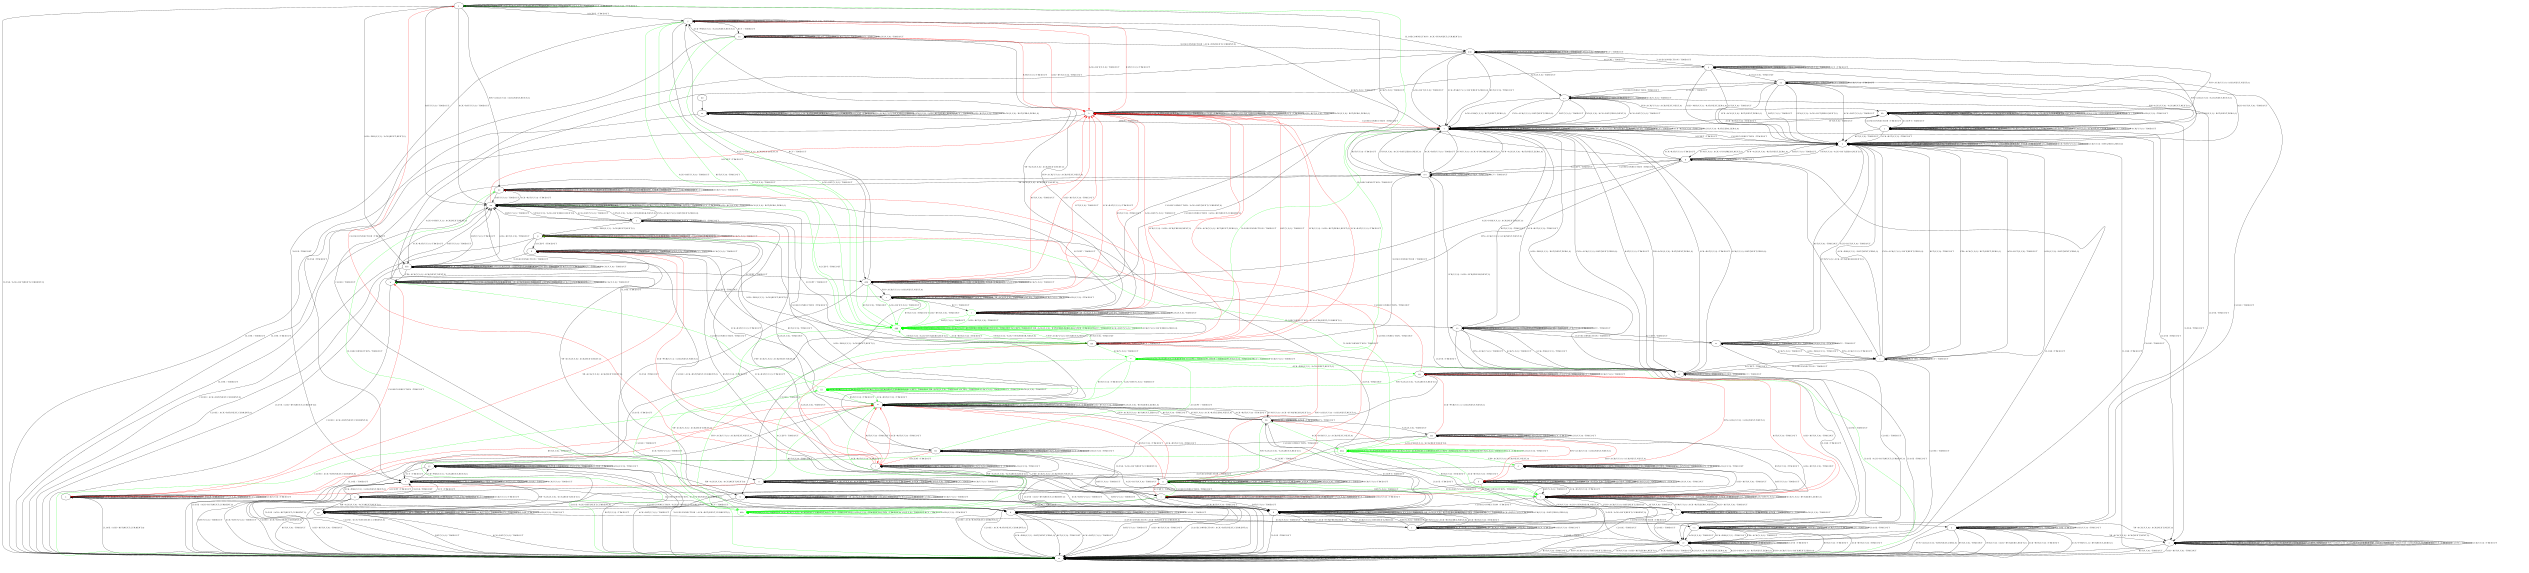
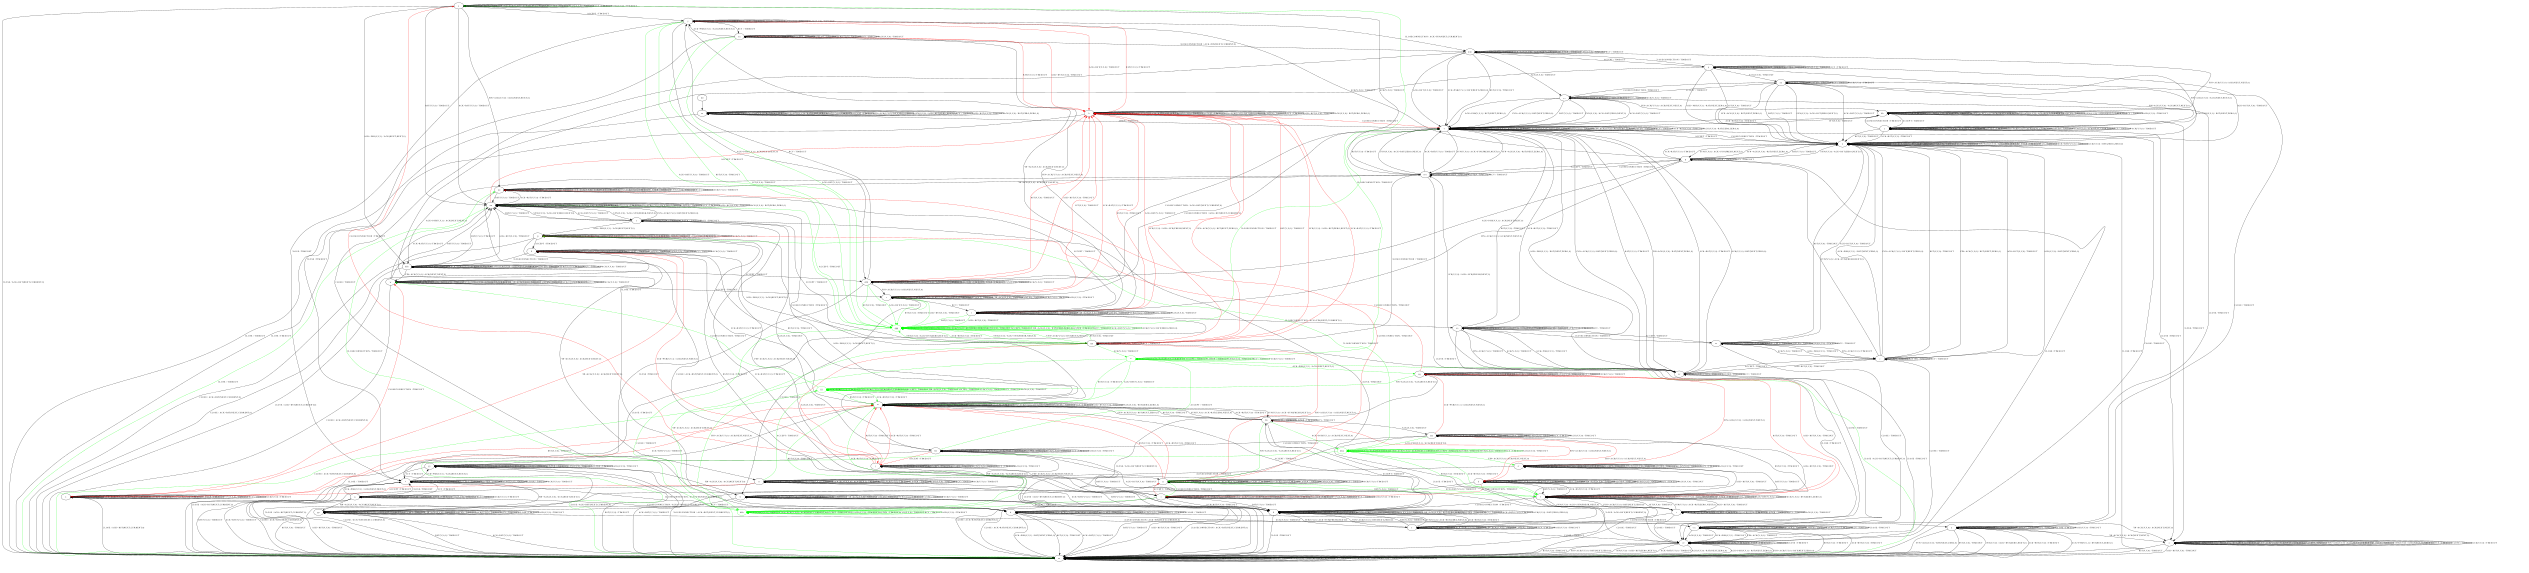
node "l": color green -> black
edge "c" -> "vv": label "CLOSECONNECTION / TIMEOUT" -> "ACK+RST(V,V,0) / TIMEOUT"
edge "nn" -> "zz": color black -> green
